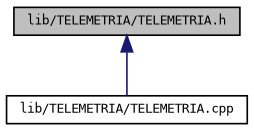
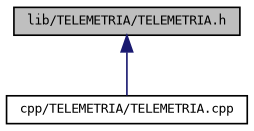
node "lib/TELEMETRIA/TELEMETRIA.cpp": label "lib/TELEMETRIA/TELEMETRIA.cpp" -> "cpp/TELEMETRIA/TELEMETRIA.cpp"
